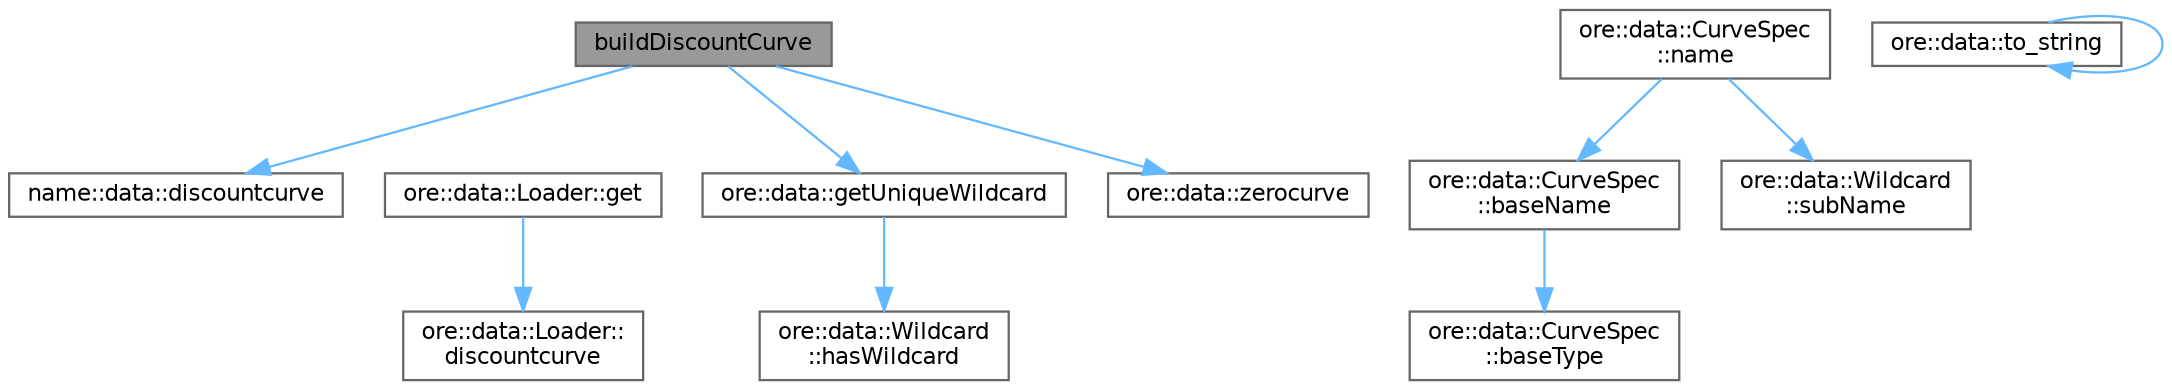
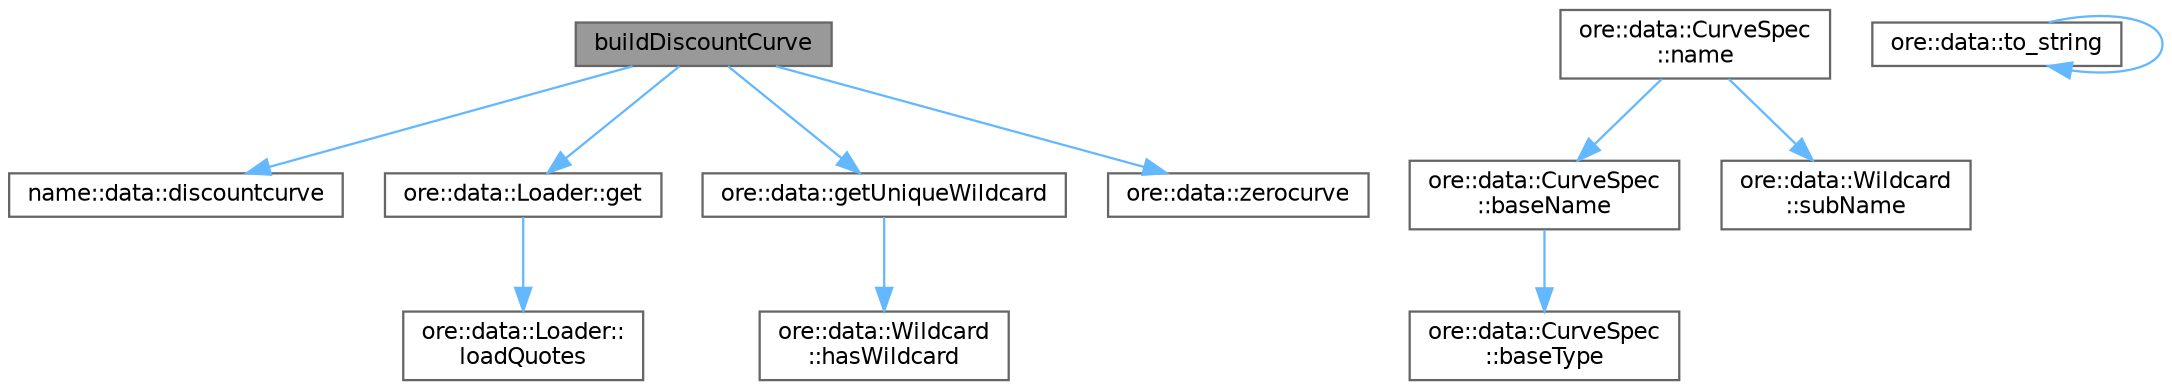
edge "buildDiscountCurve" -> "ore::data::Loader::get": added
node "ore::data::Loader:: discountcurve": label "ore::data::Loader:: discountcurve" -> "ore::data::Loader:: loadQuotes"
